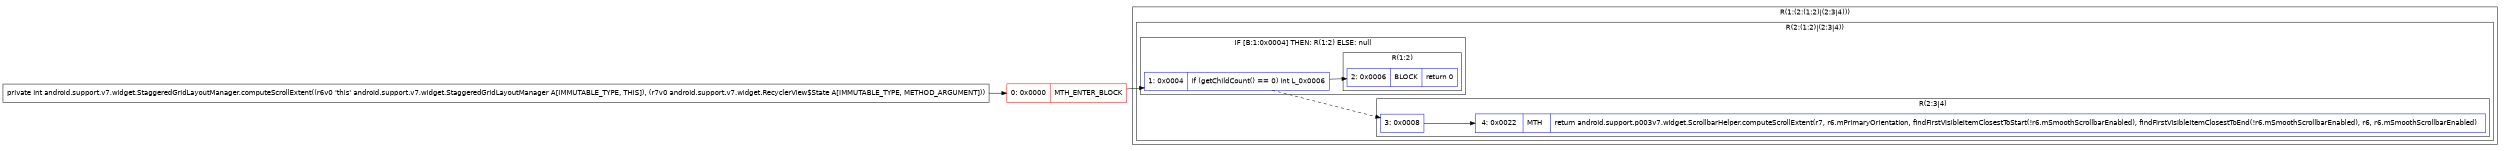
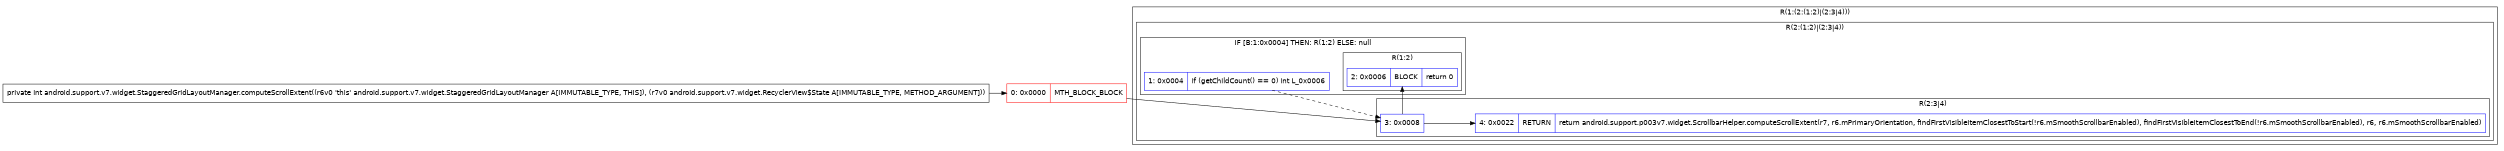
edge "1: 0x0004" -> "2: 0x0006": now "3: 0x0008" -> "2: 0x0006"
edge "0: 0x0000" -> "1: 0x0004": now "0: 0x0000" -> "3: 0x0008"
node "0: 0x0000": text "MTH_ENTER_BLOCK" -> "MTH_BLOCK_BLOCK"
node "4: 0x0022": text "MTH" -> "RETURN"
